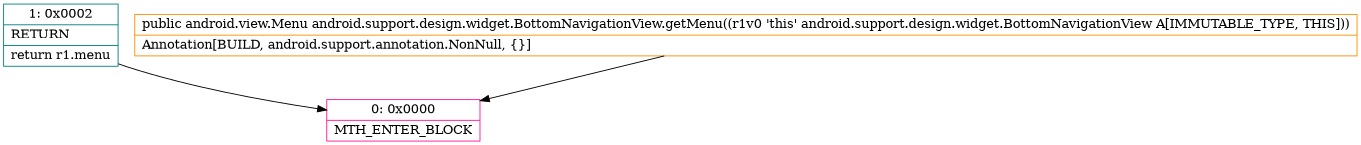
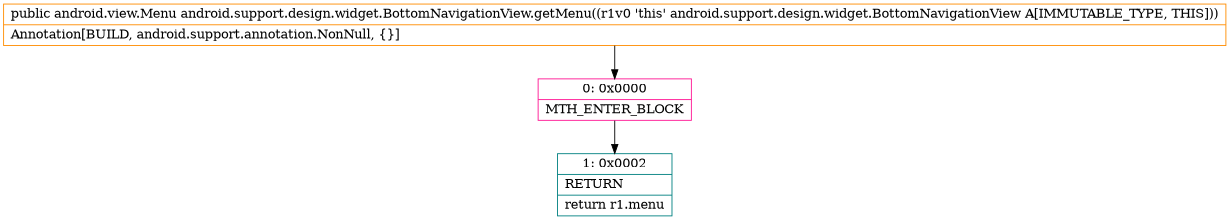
edge "1: 0x0002" -> "0: 0x0000": reversed
